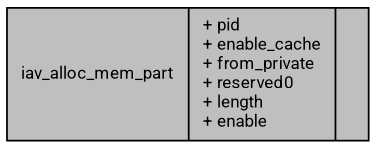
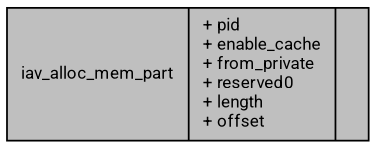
node "iav_alloc_mem_part": text "+ enable" -> "+ offset"
